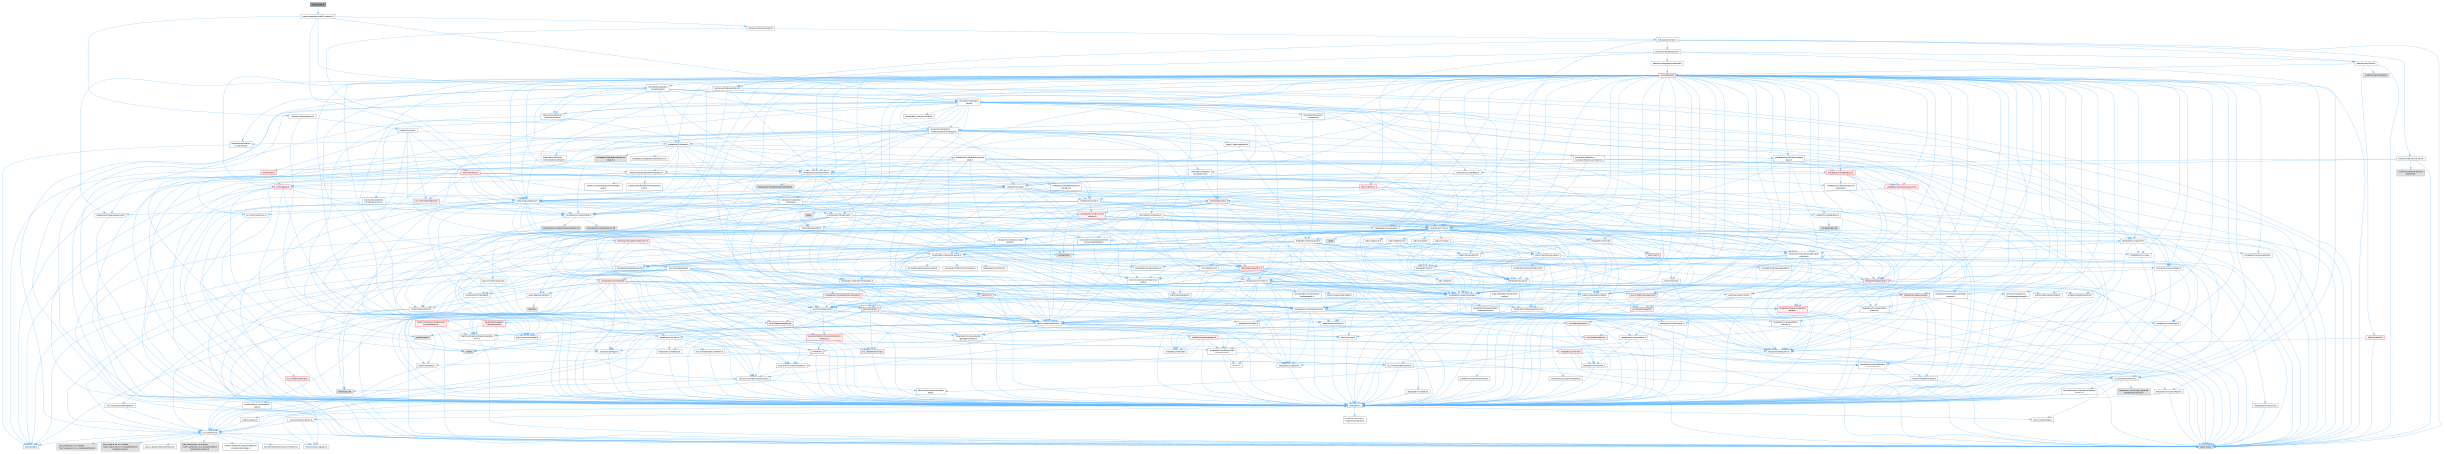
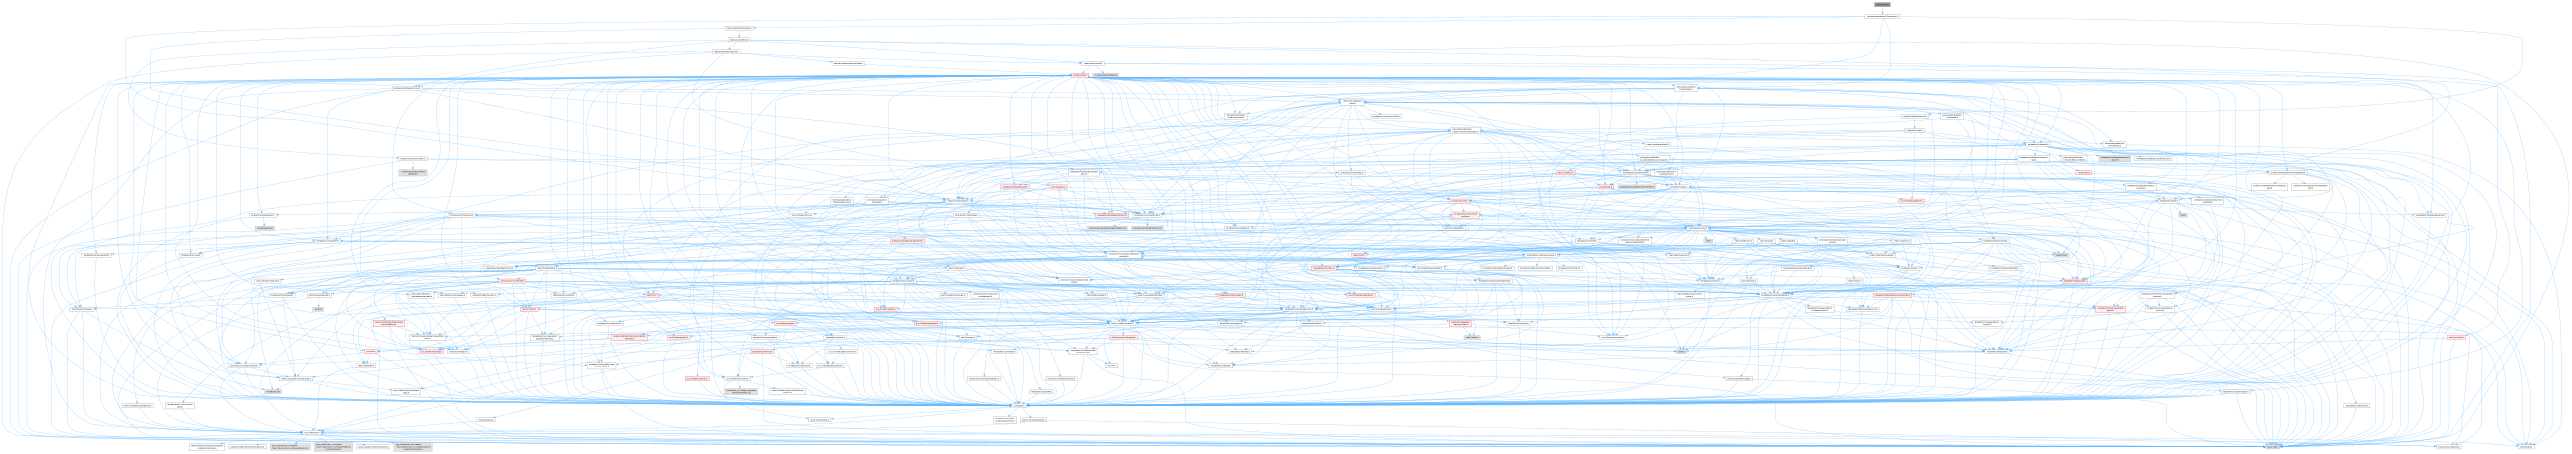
edge "Delegates/IDelegateInstance.h" -> "UObject/NameTypes.h": reversed
